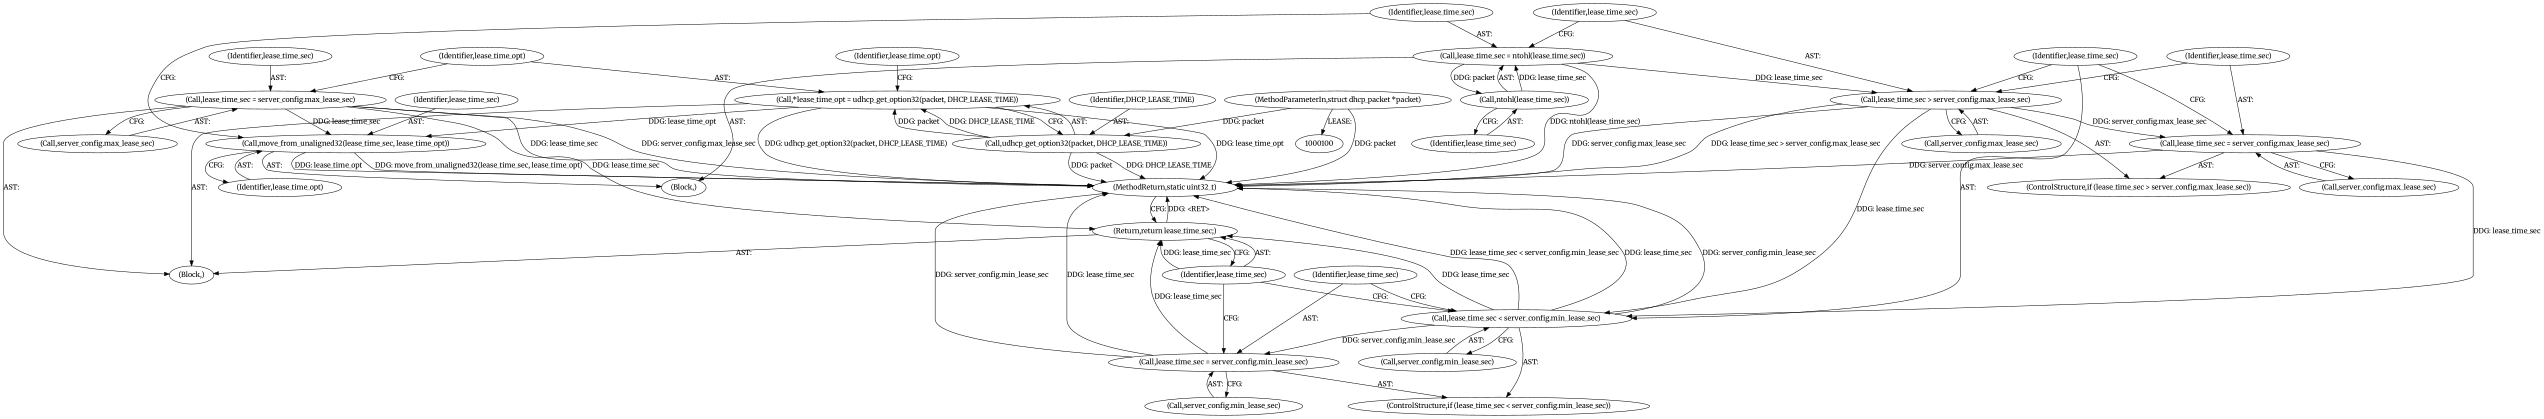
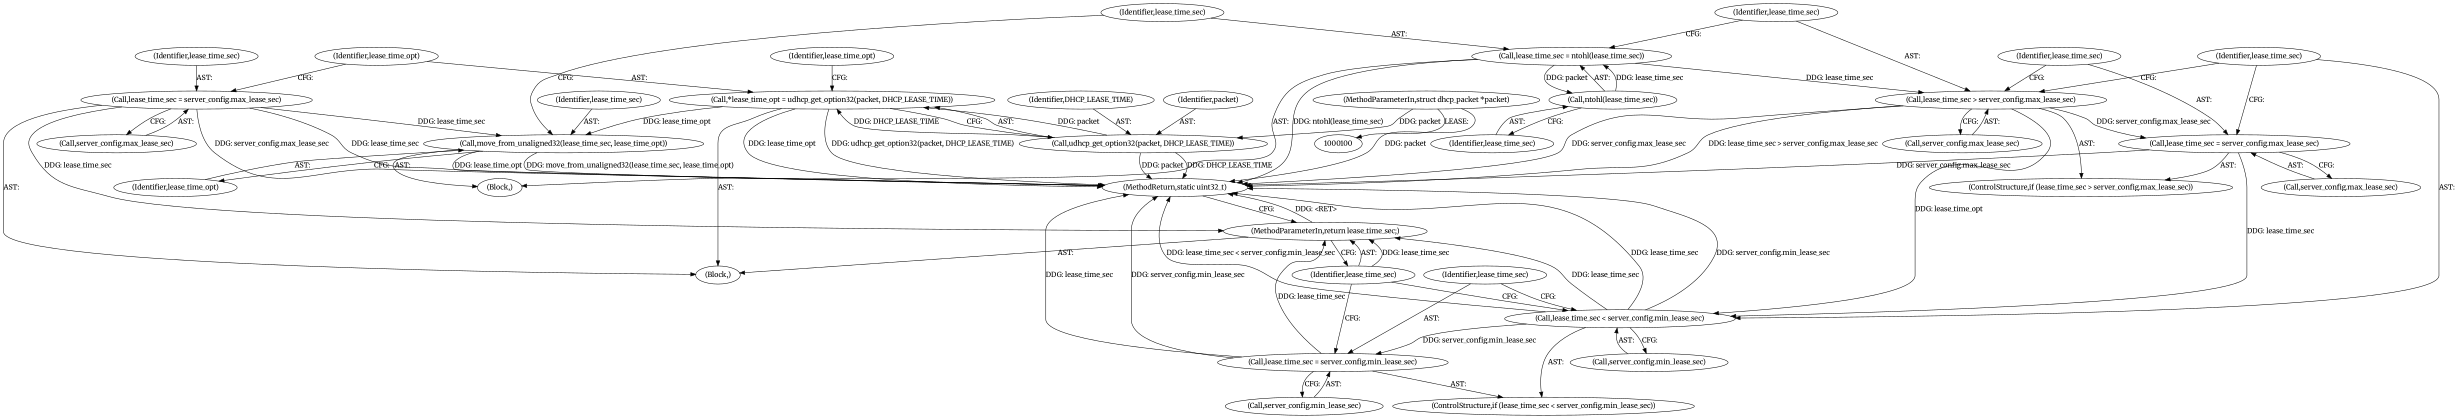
node "(Identifier,packet)": added
edge "(Call,lease_time_sec > server_config.max_lease_sec)" -> "(Call,lease_time_sec < server_config.min_lease_sec)": label "DDG: lease_time_sec" -> "DDG: lease_time_opt"
node "(Return,return lease_time_sec;)": label "(Return,return lease_time_sec;)" -> "(MethodParameterIn,return lease_time_sec;)"
